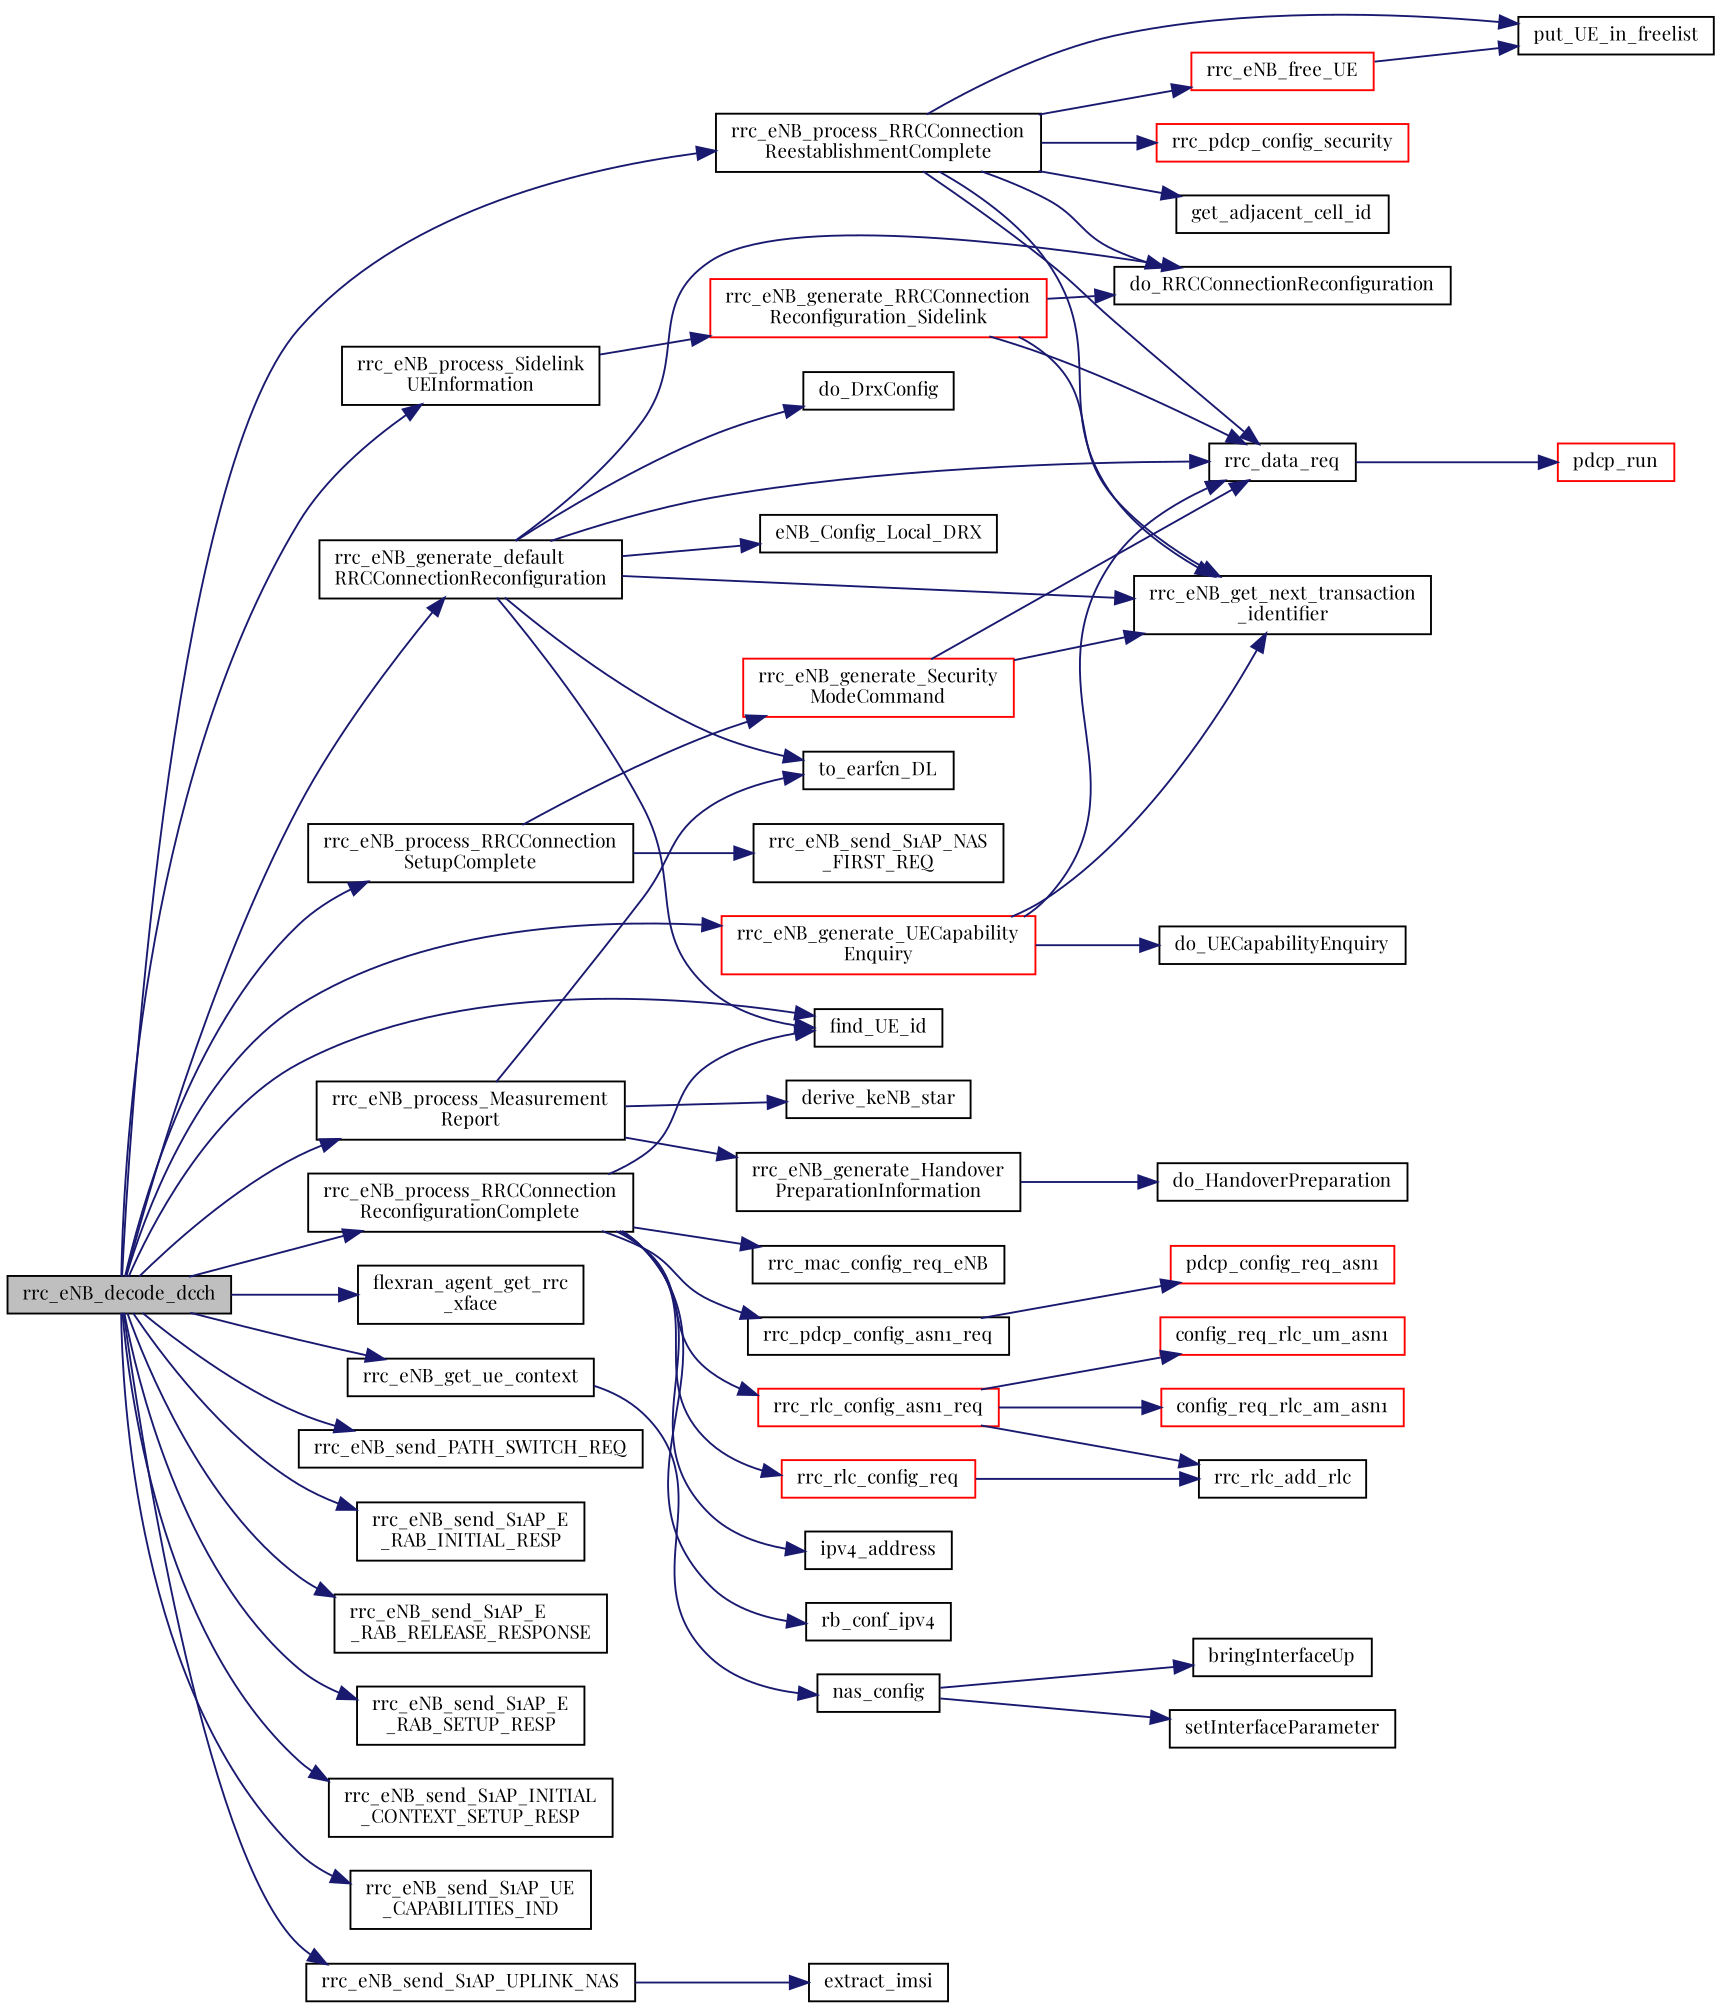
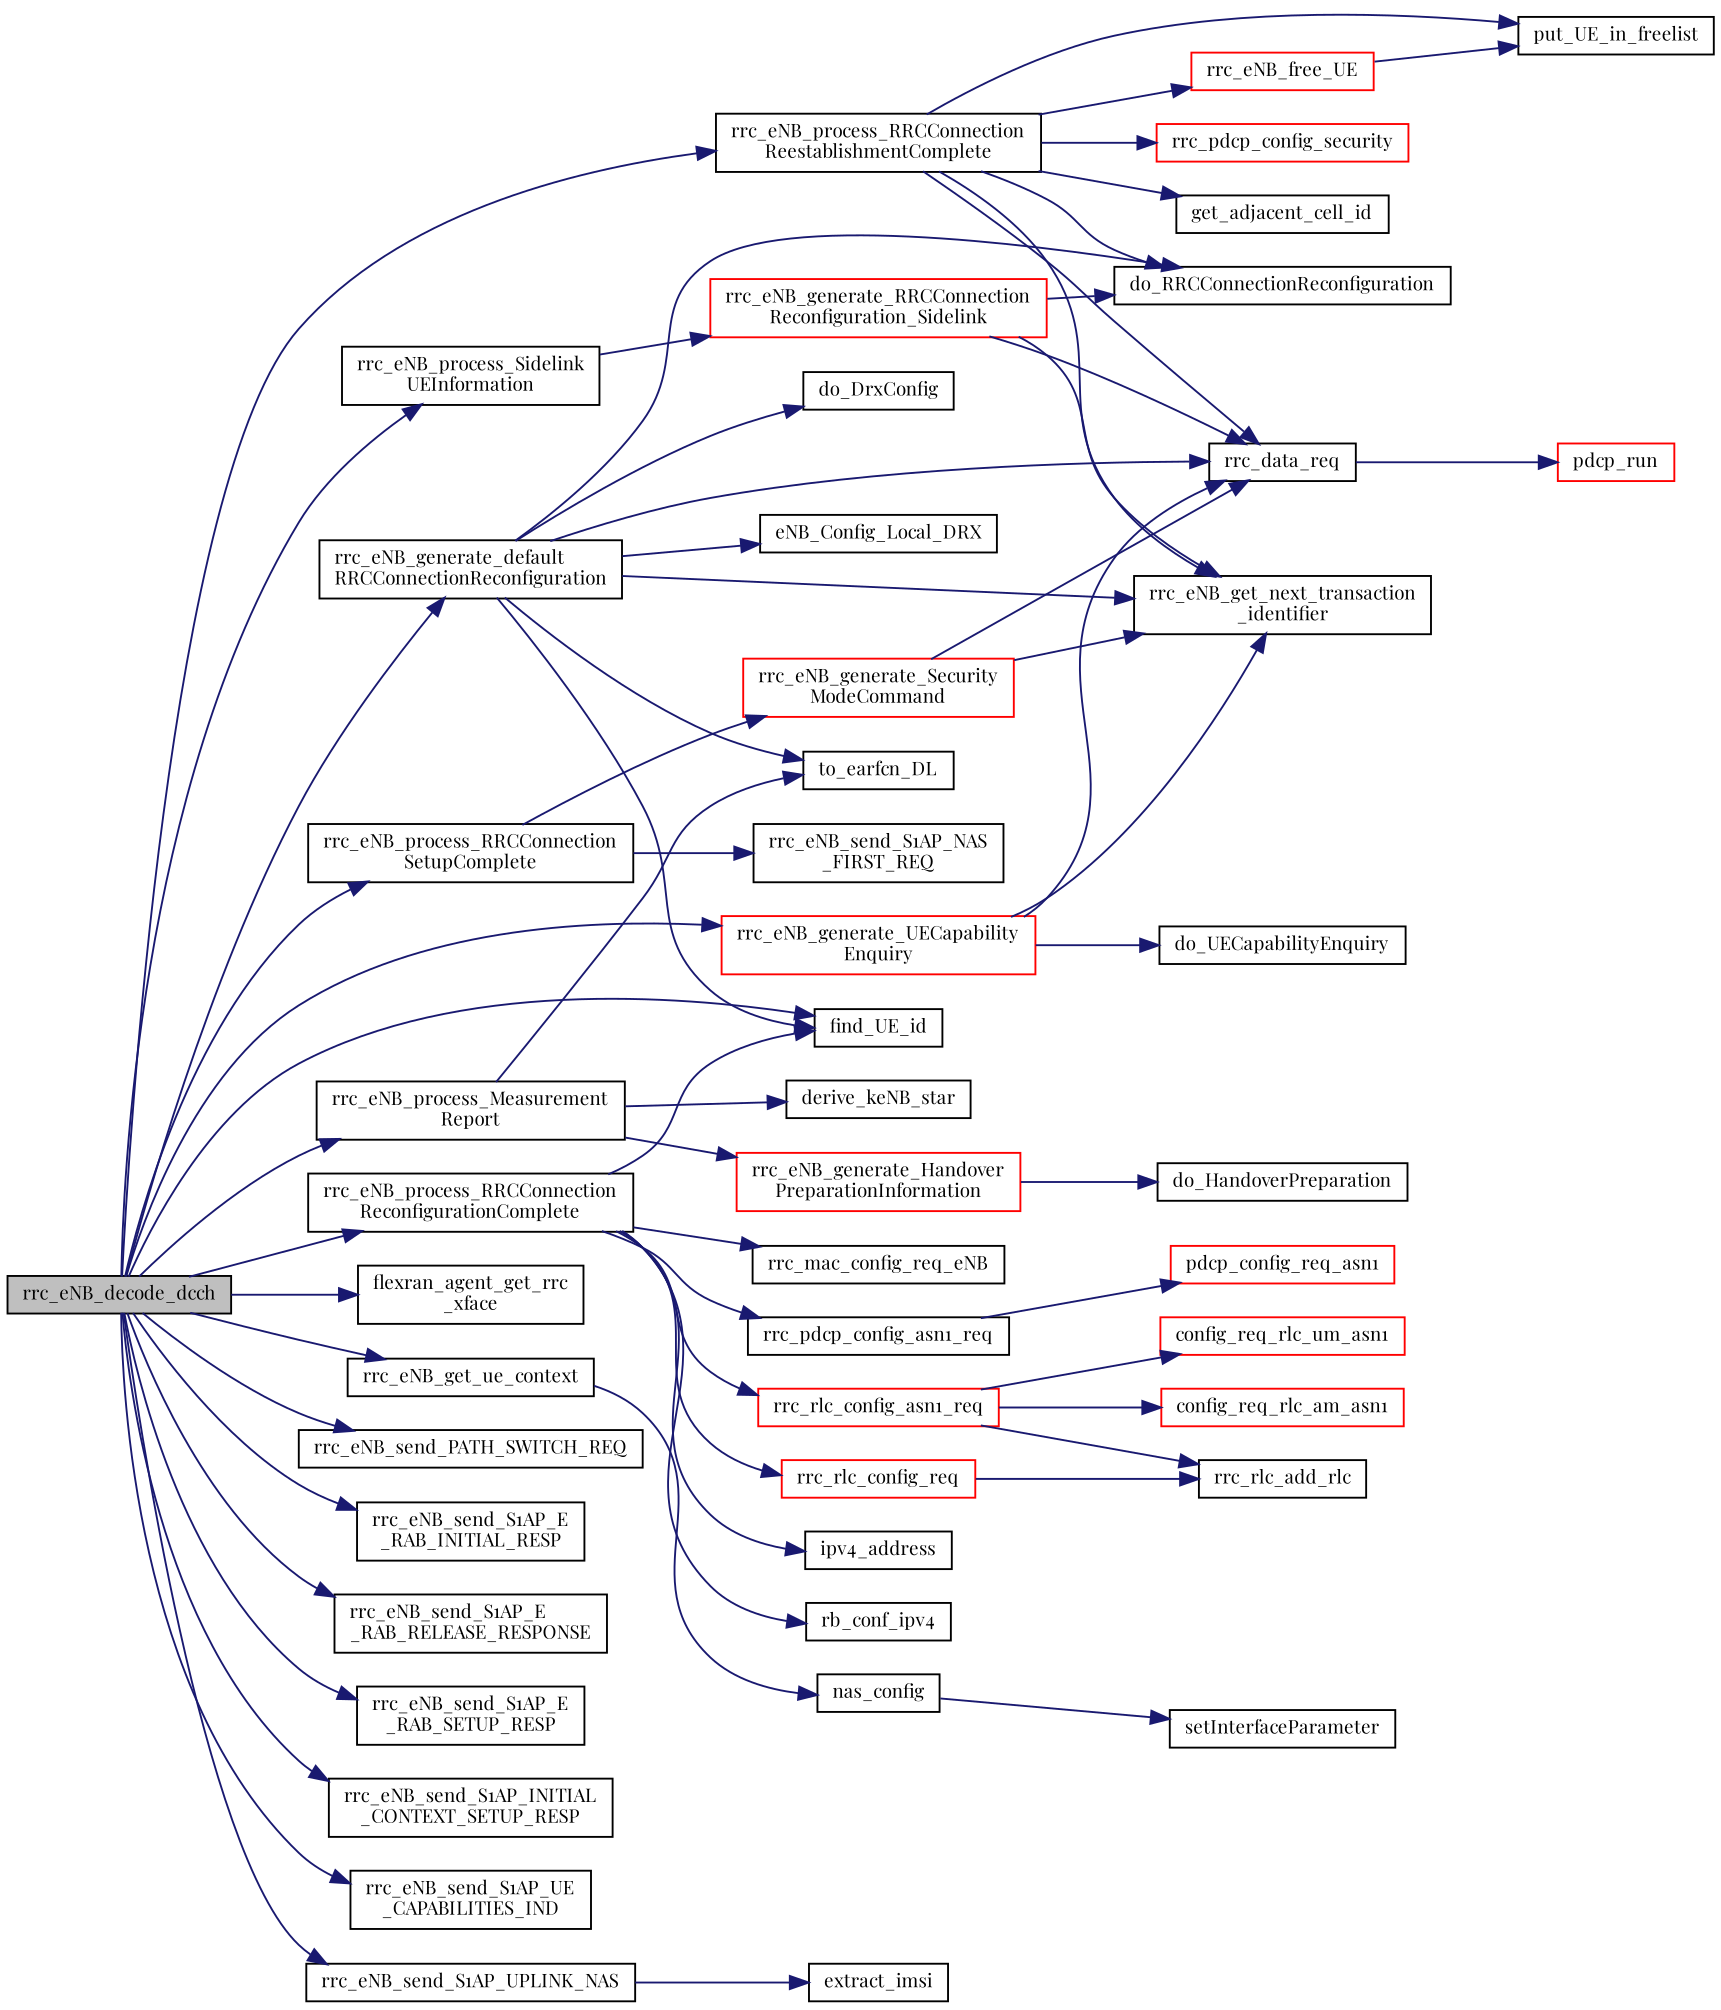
node "rrc_eNB_generate_Handover PreparationInformation": color black -> red
node "bringInterfaceUp": removed
